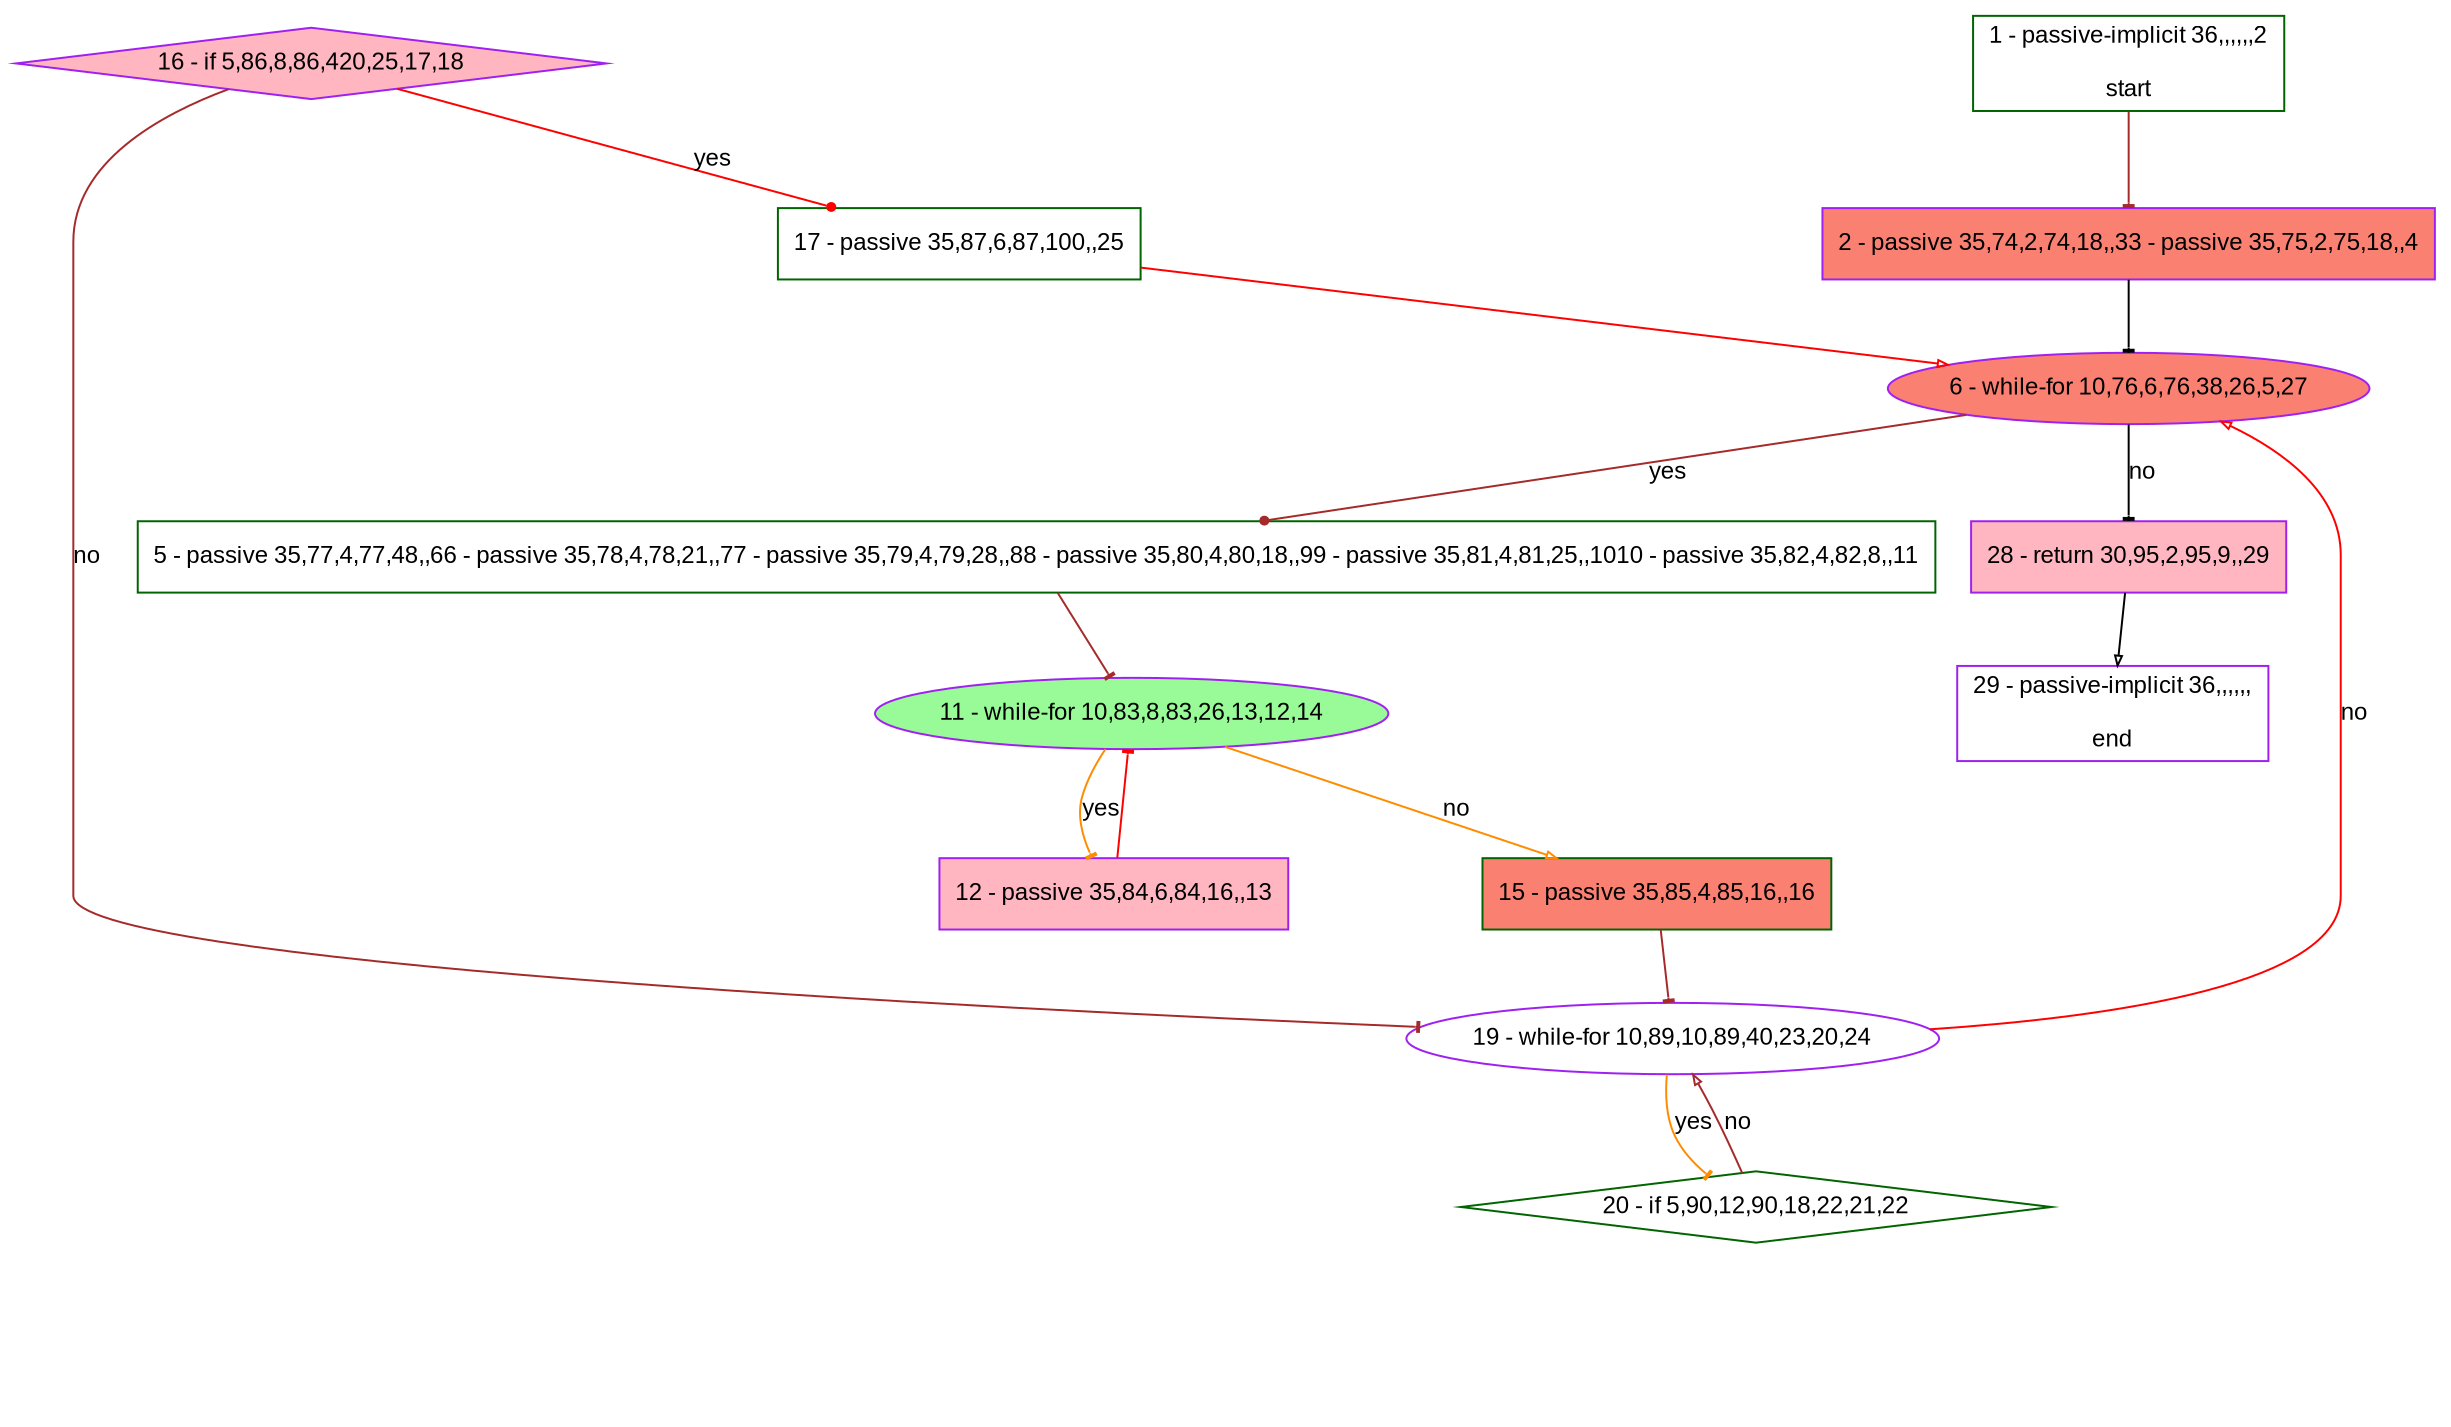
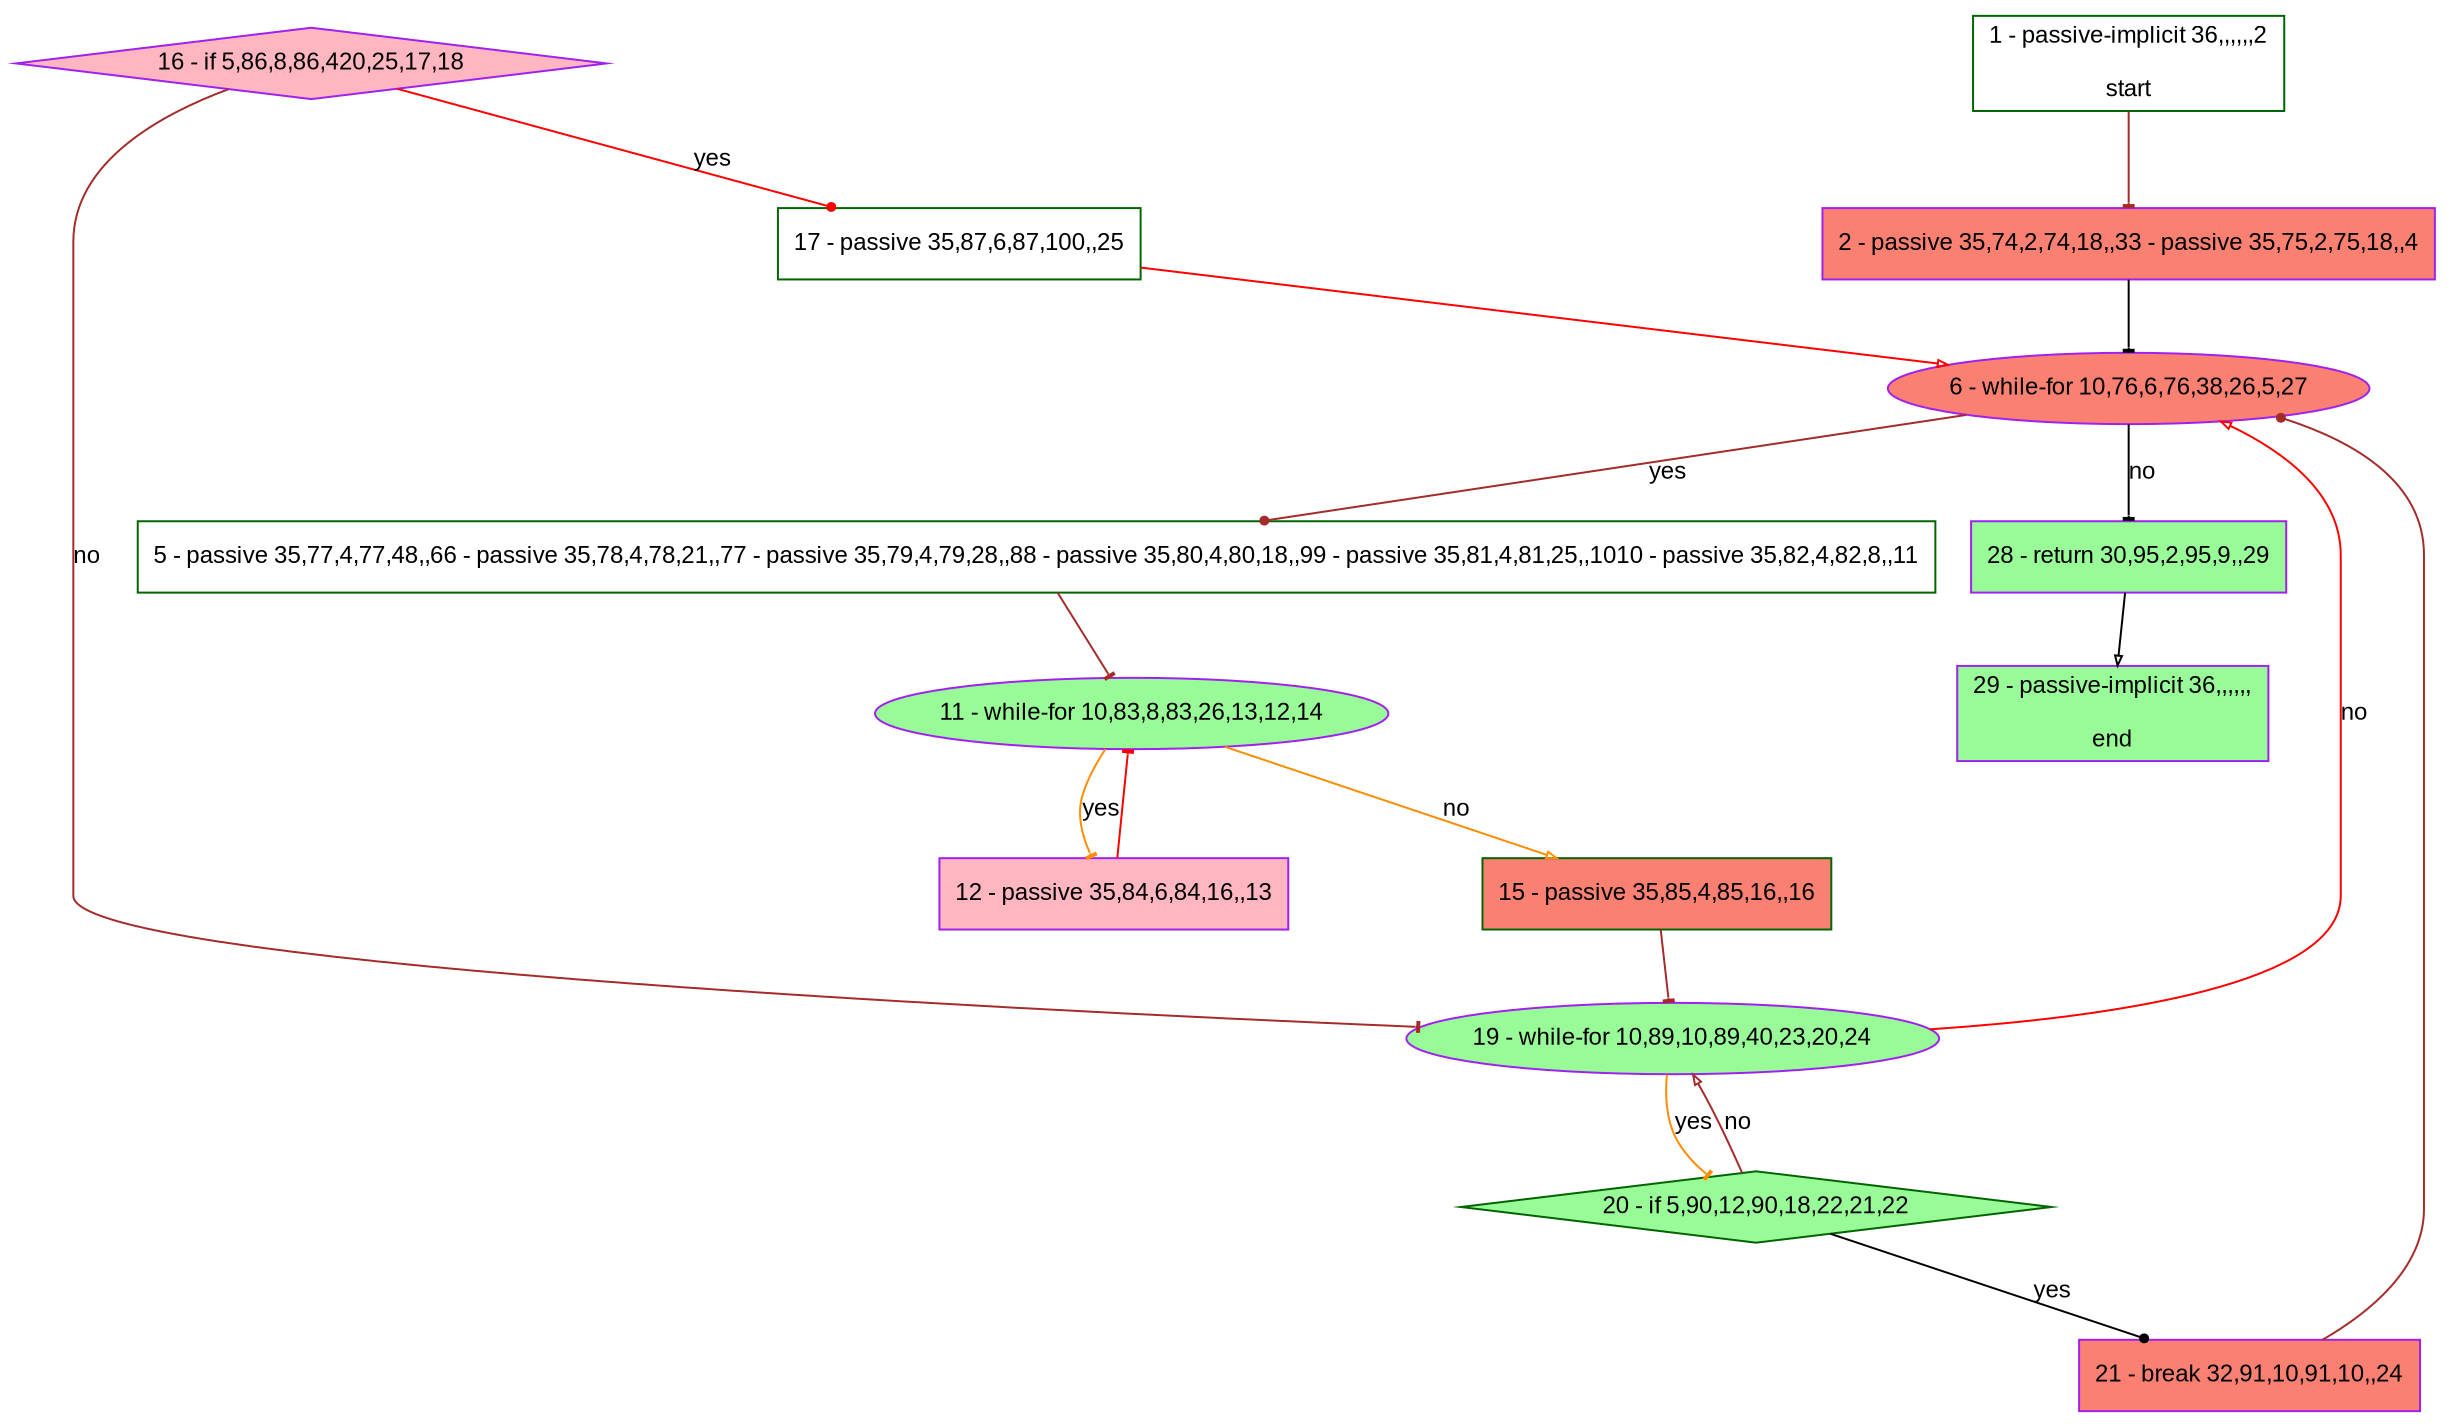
node "28 - return 30,95,2,95,9,,29": fillcolor lightpink -> palegreen
node "29 - passive-implicit 36,,,,,, end": fillcolor white -> palegreen
node "19 - while-for 10,89,10,89,40,23,20,24": fillcolor white -> palegreen
node "20 - if 5,90,12,90,18,22,21,22": fillcolor white -> palegreen
node "21 - break 32,91,10,91,10,,24": added
